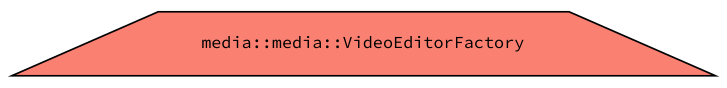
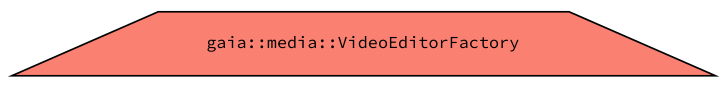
node "media::media::VideoEditorFactory": label "media::media::VideoEditorFactory" -> "gaia::media::VideoEditorFactory"
